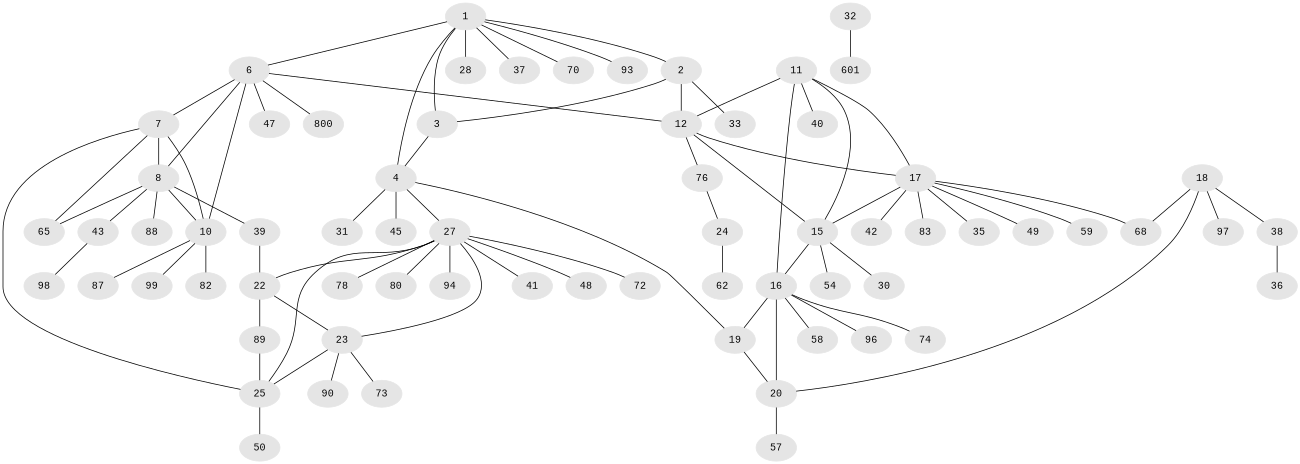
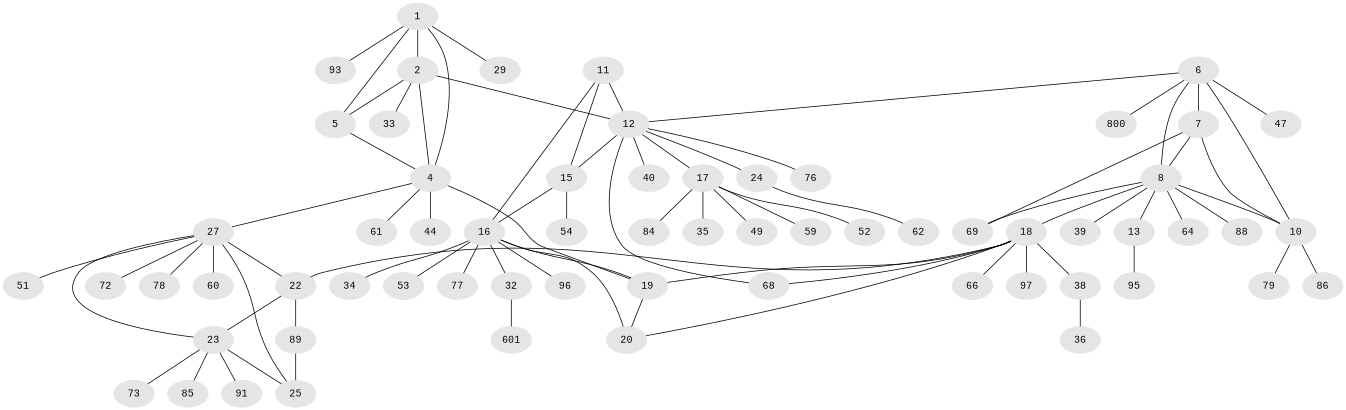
edge "1" -- "6": removed
node "28": label "28" -> "29"
node "37": removed
node "70": removed
edge "11" -- "40": now "12" -- "40"
edge "11" -- "17": removed
edge "2" -- "4": added
node "3": label "3" -> "5"
edge "17" -- "68": now "12" -- "68"
edge "8" -- "18": added
edge "76" -- "24": now "12" -- "24"
edge "17" -- "15": removed
node "65": label "65" -> "69"
node "43": label "43" -> "13"
node "31": label "31" -> "61"
node "45": label "45" -> "44"
node "42": label "42" -> "52"
node "83": label "83" -> "84"
node "64": added
edge "39" -- "22": now "18" -- "22"
edge "16" -- "32": added
edge "18" -- "19": added
node "98": label "98" -> "95"
node "87": label "87" -> "86"
node "99": label "99" -> "79"
node "82": removed
node "80": label "80" -> "60"
node "94": removed
node "77": added
node "41": label "41" -> "51"
node "48": removed
node "30": removed
node "66": added
edge "7" -- "25": removed
node "58": label "58" -> "53"
node "74": label "74" -> "34"
node "85": added
node "90": label "90" -> "91"
node "50": removed
node "57": removed
